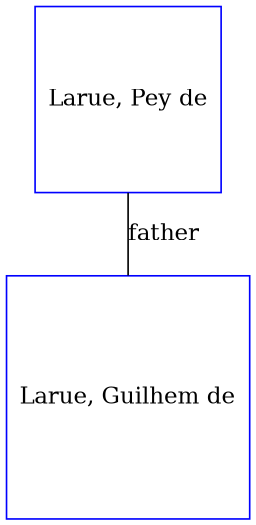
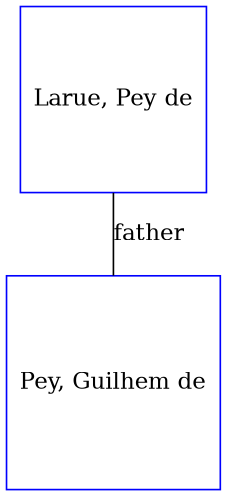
node "Larue, Guilhem de": label "Larue, Guilhem de" -> "Pey, Guilhem de"
